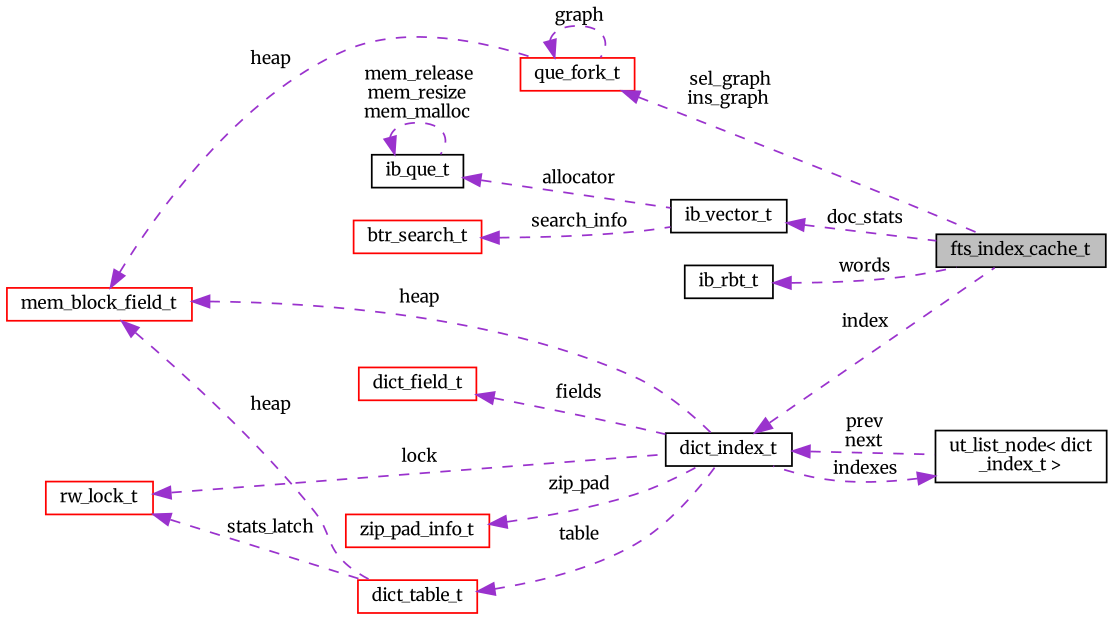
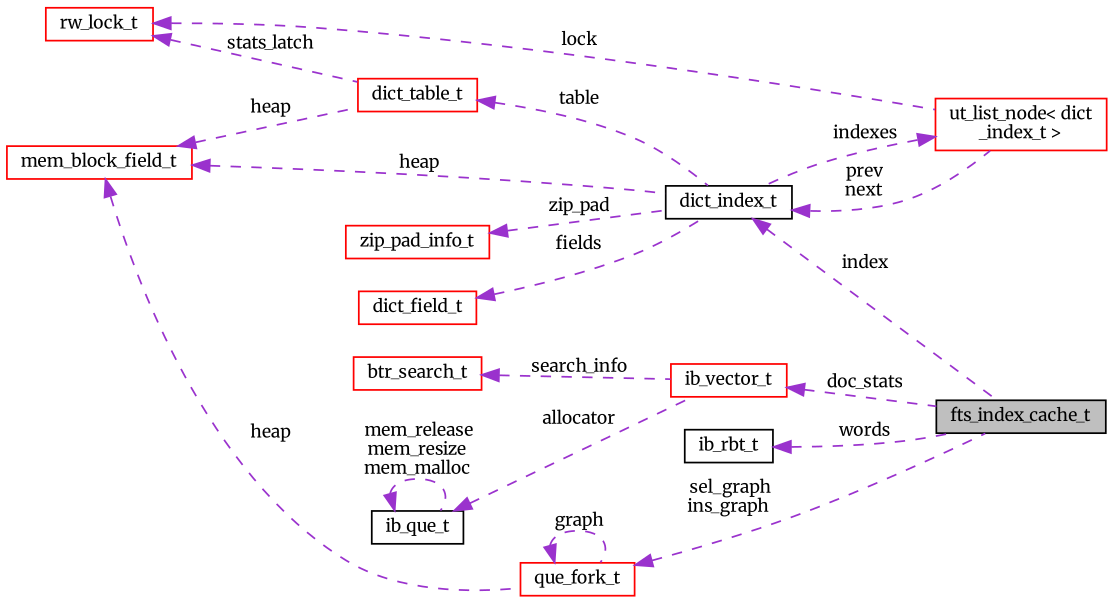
node "ib_vector_t": color black -> red
node "ut_list_node< dict _index_t >": color black -> red
edge "dict_index_t" -> "rw_lock_t": now "ut_list_node< dict _index_t >" -> "rw_lock_t"
